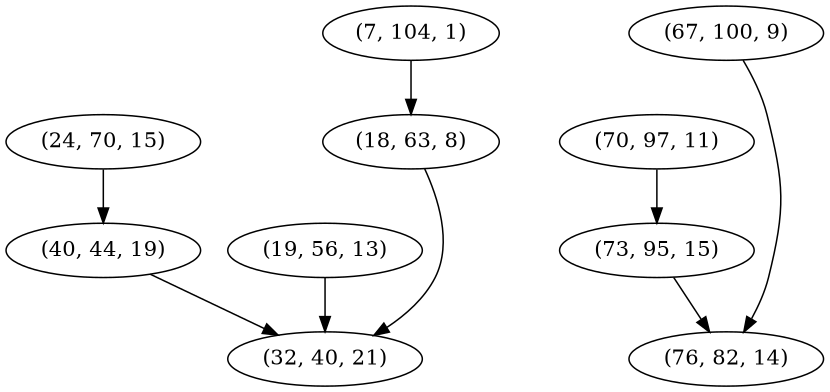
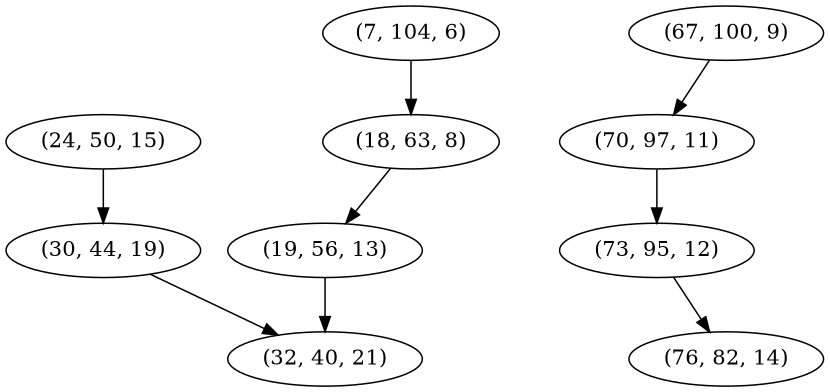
node "(7, 104, 1)": label "(7, 104, 1)" -> "(7, 104, 6)"
node "(24, 70, 15)": label "(24, 70, 15)" -> "(24, 50, 15)"
edge "(67, 100, 9)" -> "(76, 82, 14)": now "(67, 100, 9)" -> "(70, 97, 11)"
node "(40, 44, 19)": label "(40, 44, 19)" -> "(30, 44, 19)"
node "(73, 95, 15)": label "(73, 95, 15)" -> "(73, 95, 12)"
edge "(18, 63, 8)" -> "(32, 40, 21)": now "(18, 63, 8)" -> "(19, 56, 13)"
